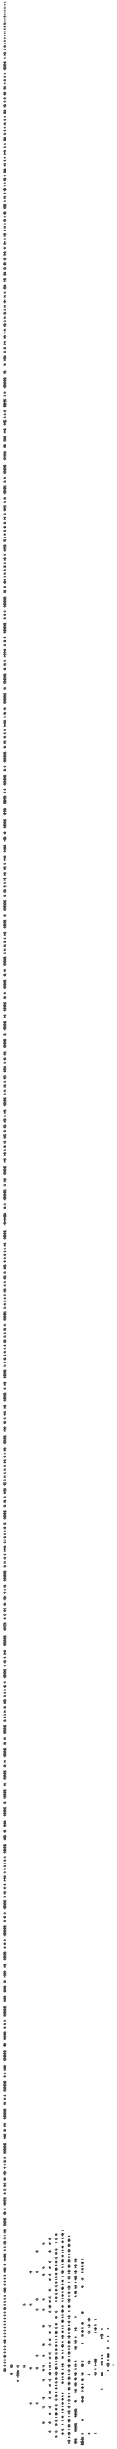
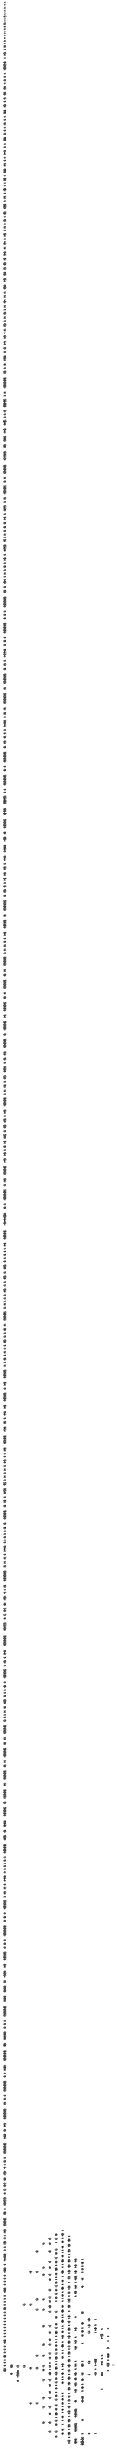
node "# 0x2ce6 JUMPDEST PUSHX Data JUMP": added
